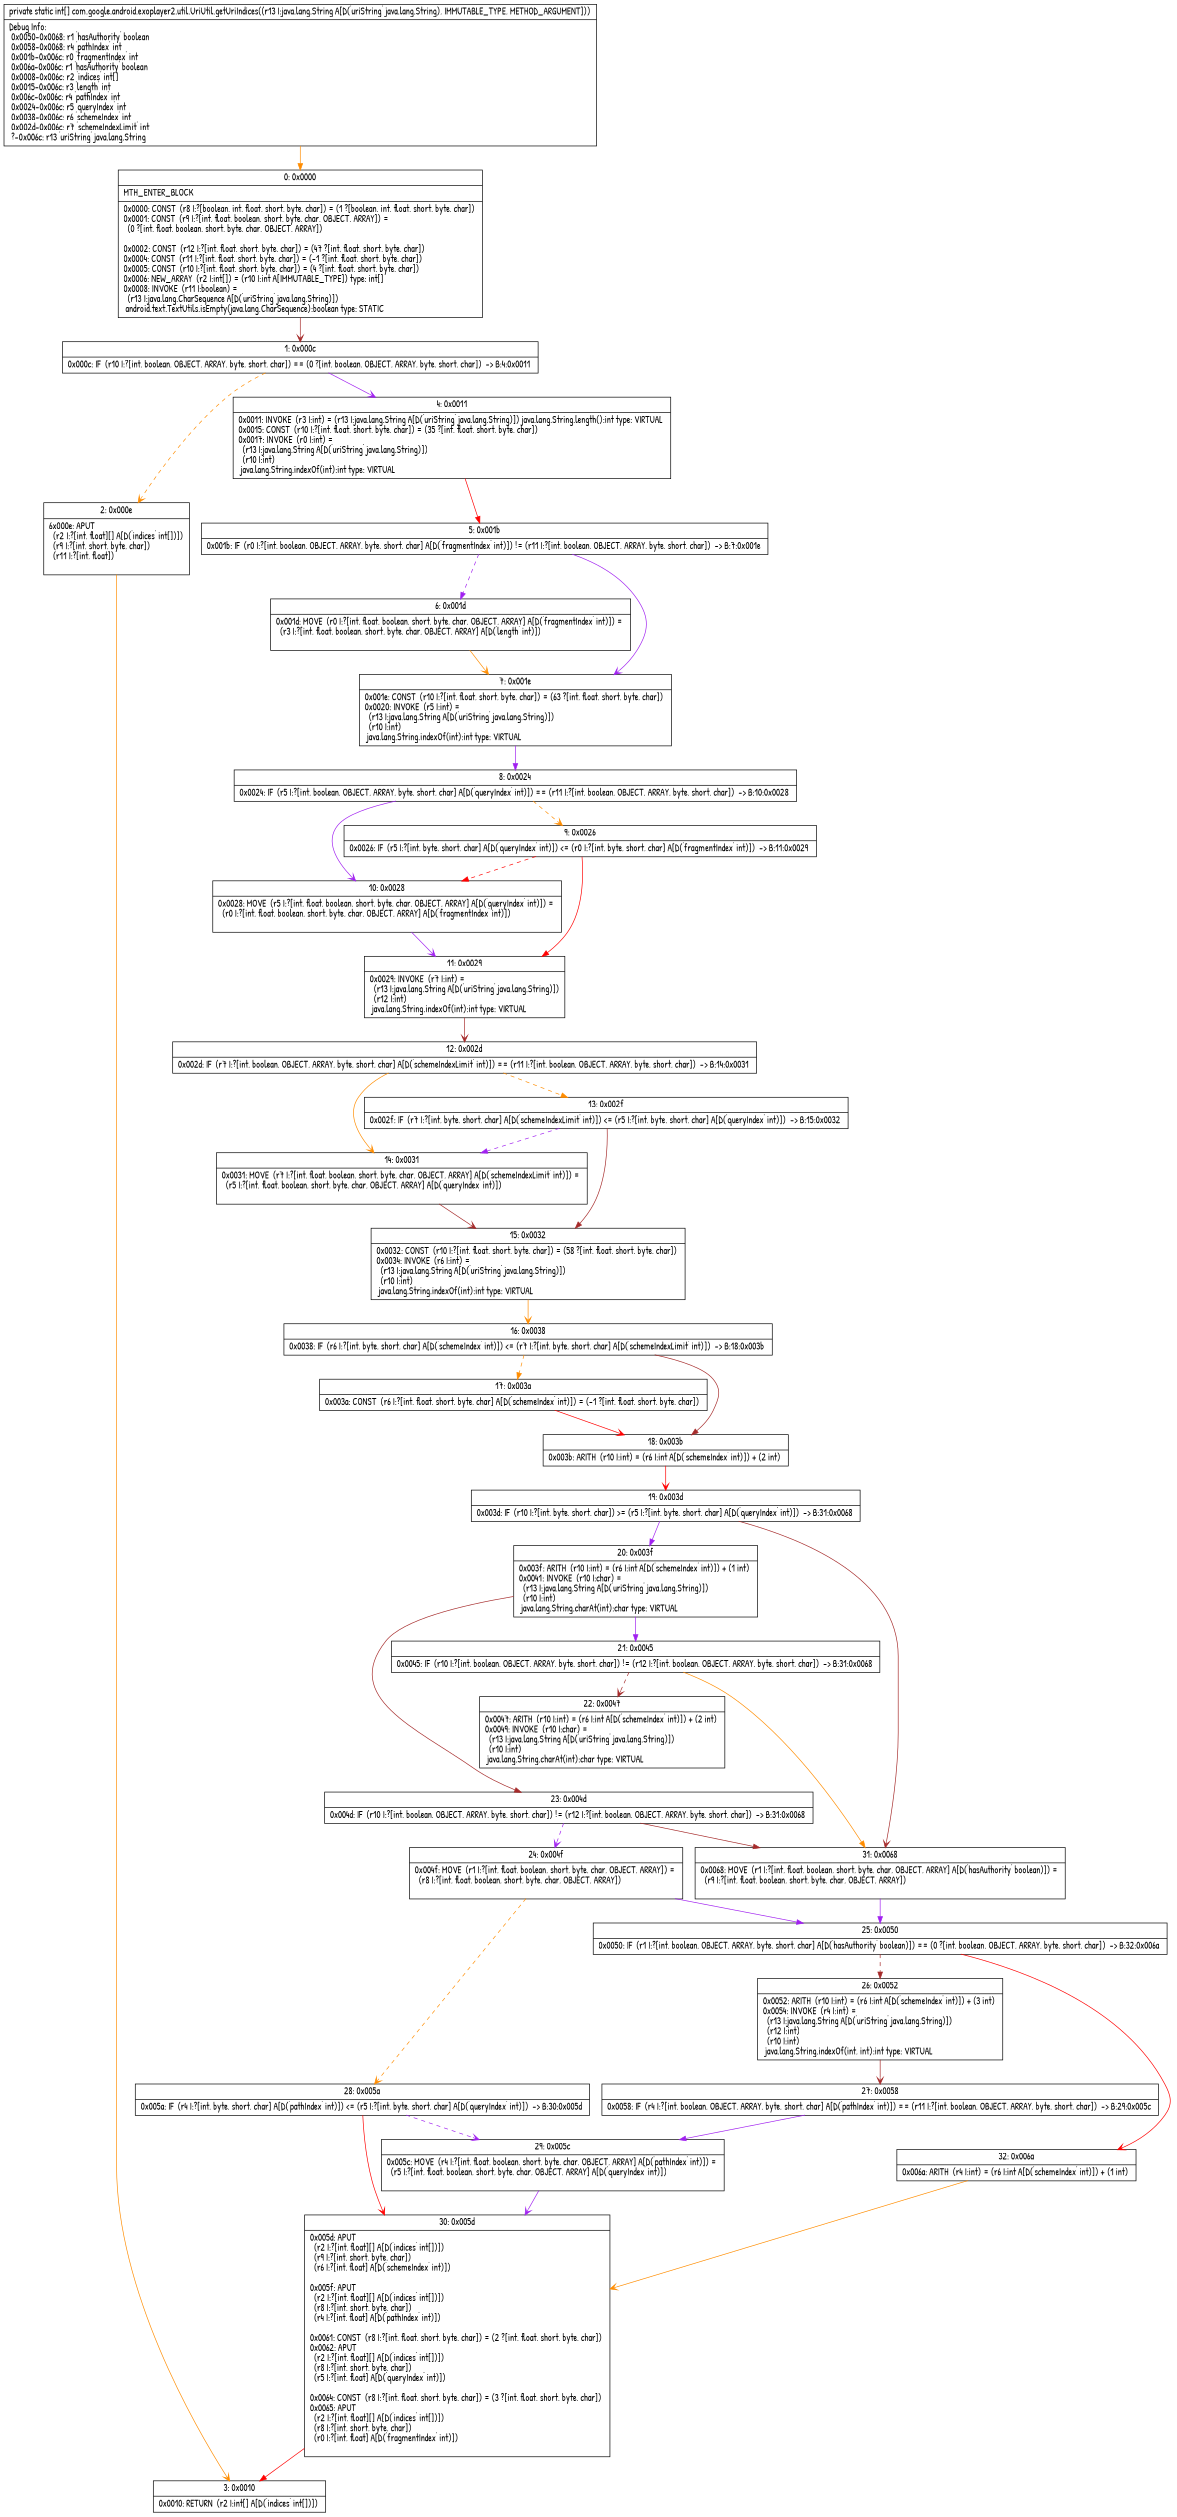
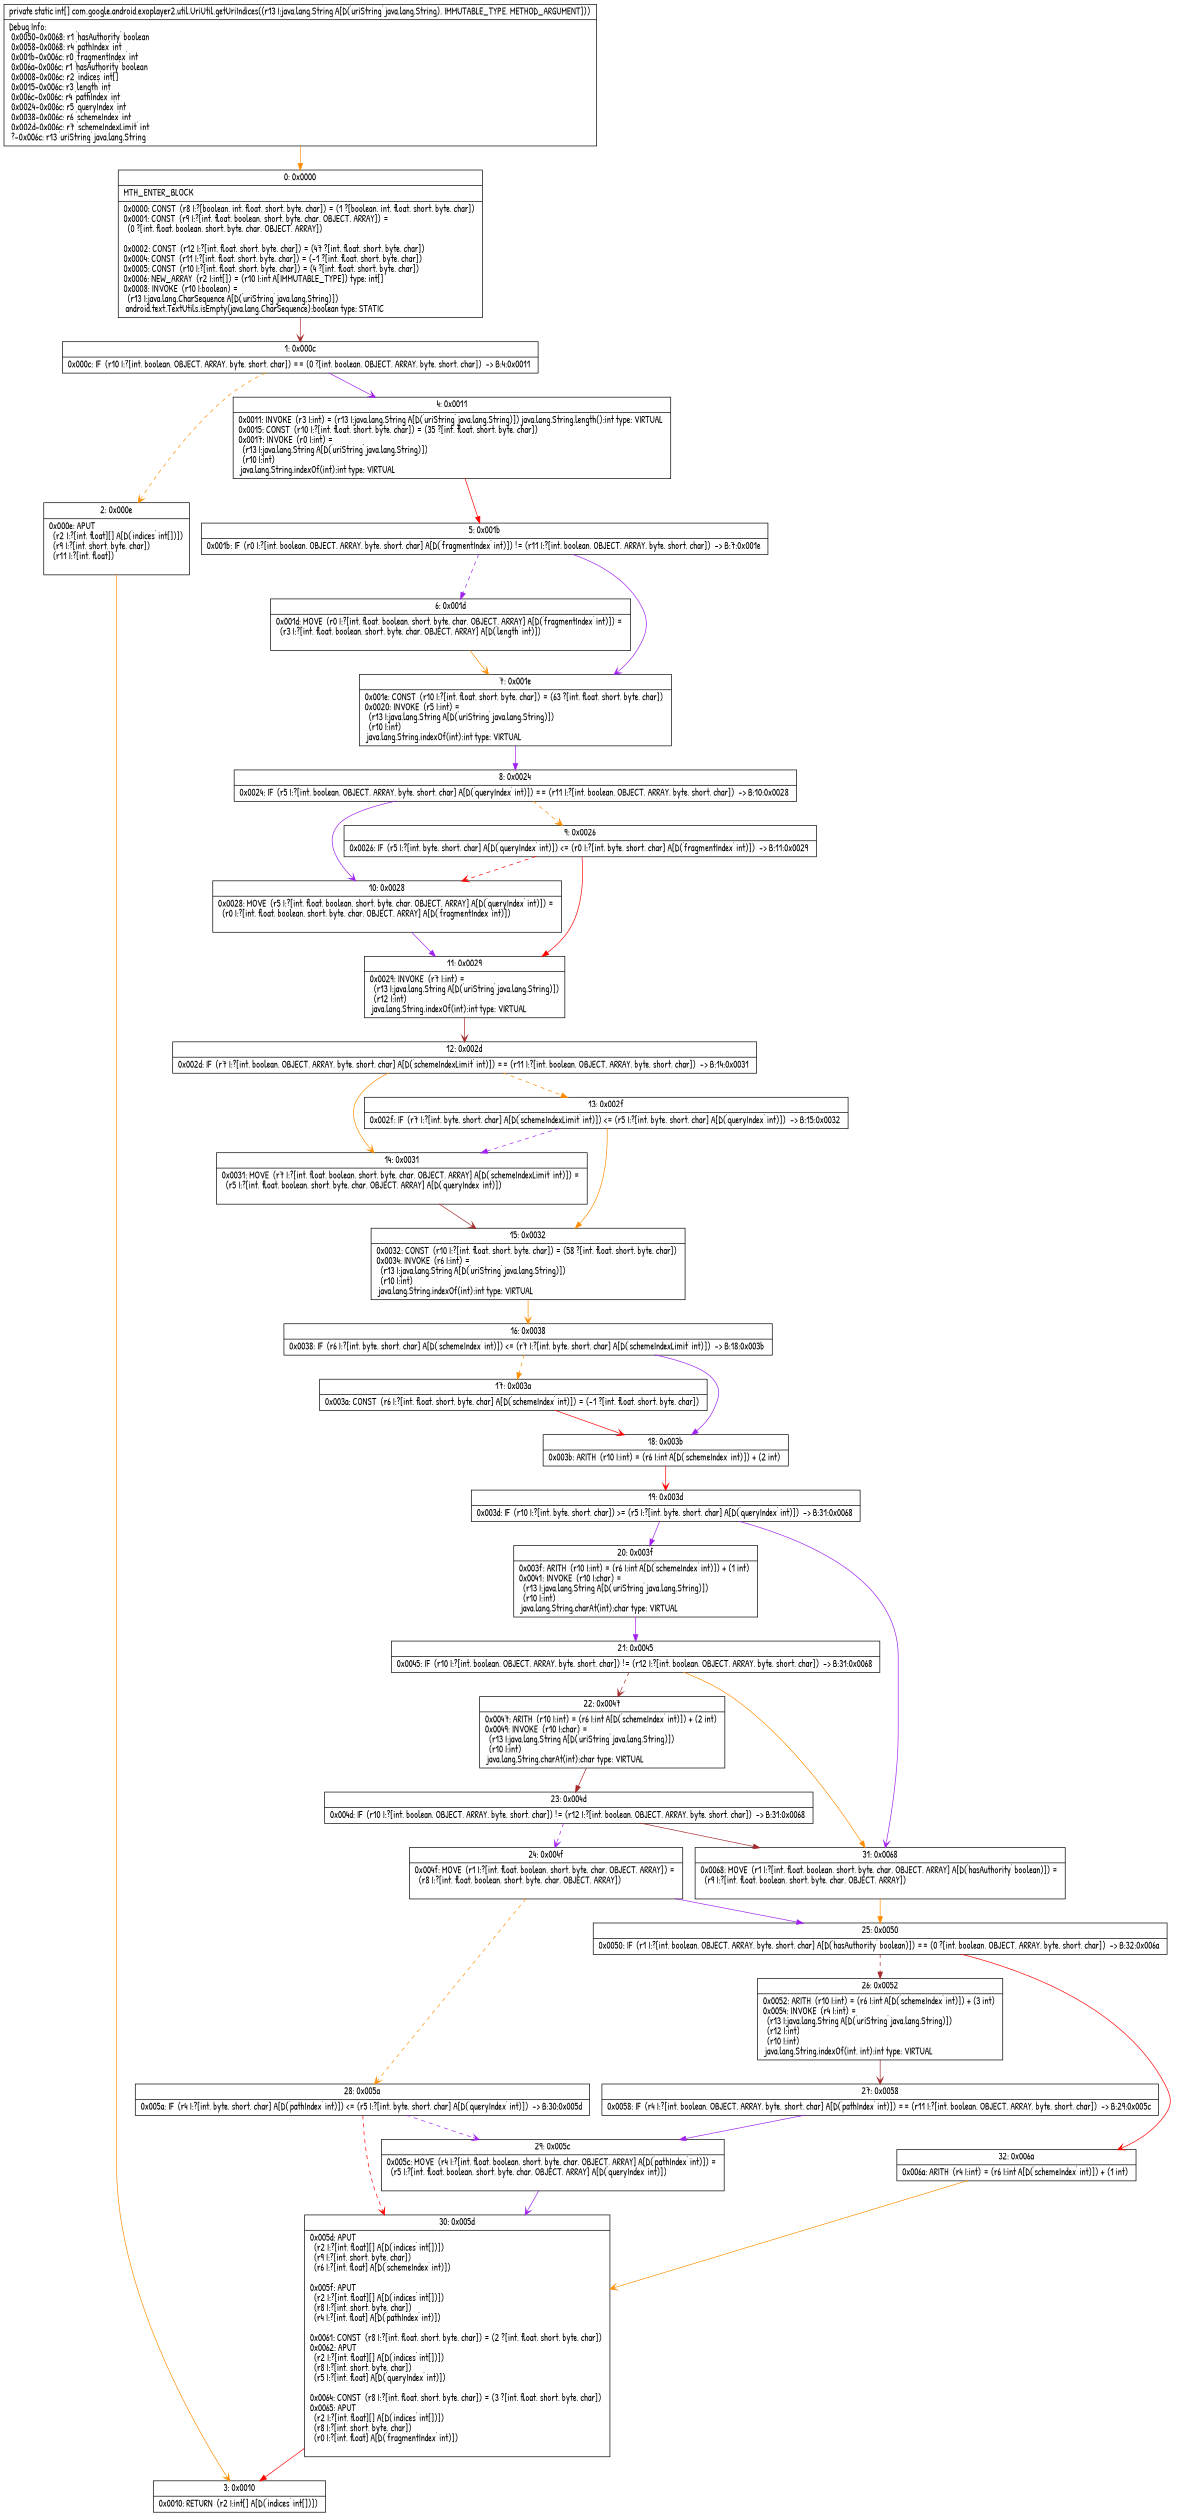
node "0: 0x0000": text "0x0008: INVOKE  (r11 I:boolean) =" -> "0x0008: INVOKE  (r10 I:boolean) ="
node "2: 0x000e": text "6x000e: APUT" -> "0x000e: APUT"
edge "9: 0x0026" -> "10: 0x0028": arrowhead normal -> vee
edge "10: 0x0028" -> "11: 0x0029": arrowhead vee -> normal
edge "13: 0x002f" -> "15: 0x0032": color brown -> darkorange
edge "16: 0x0038" -> "18: 0x003b": color brown -> purple
edge "19: 0x003d" -> "31: 0x0068": color brown -> purple
edge "20: 0x003f" -> "23: 0x004d": now "22: 0x0047" -> "23: 0x004d"
edge "31: 0x0068" -> "25: 0x0050": color purple -> darkorange
edge "28: 0x005a" -> "30: 0x005d": style solid -> dashed
